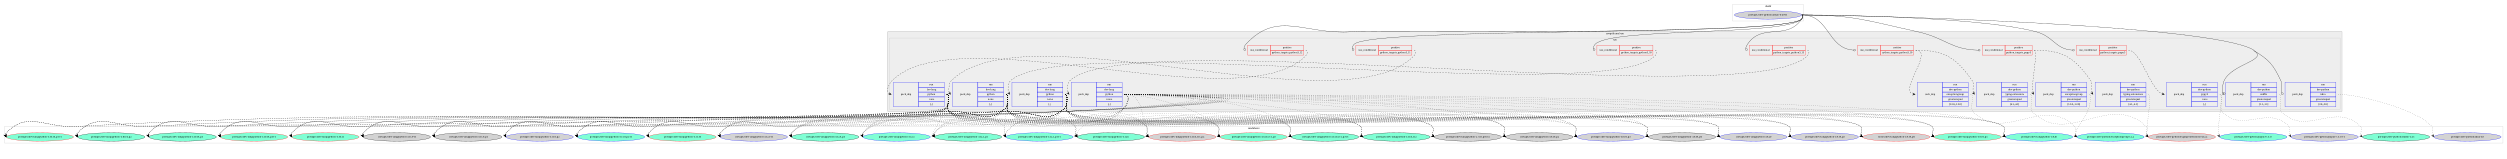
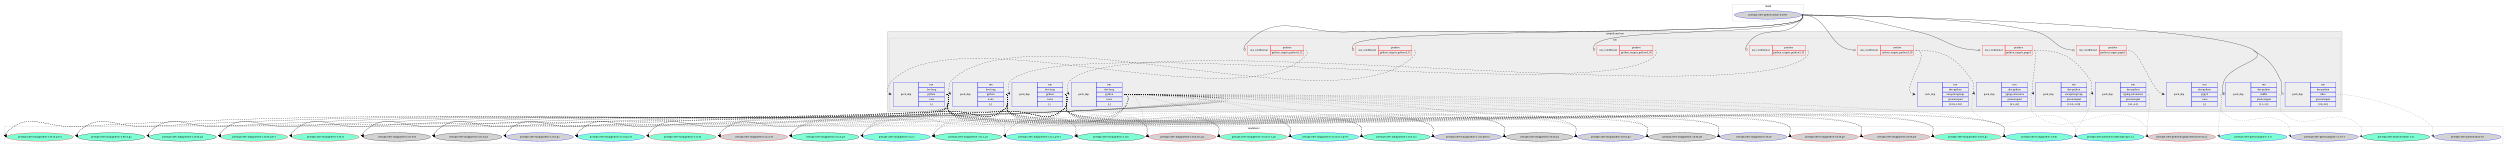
node "portage://dev-lang/python-3.12.3-r1": color blue -> red
node "portage://dev-lang/python-3.13.0_rc1_p3-r1": color black -> blue
node "portage://dev-lang/python-2.7.18_p16-r2": color black -> blue
node "portage://dev-lang/python-3.9.19_p3": color blue -> red
node "none://dev-lang/python-3.9.19_p4": label "none://dev-lang/python-3.9.19_p4" -> "portage://dev-lang/python-3.9.19_p4"
